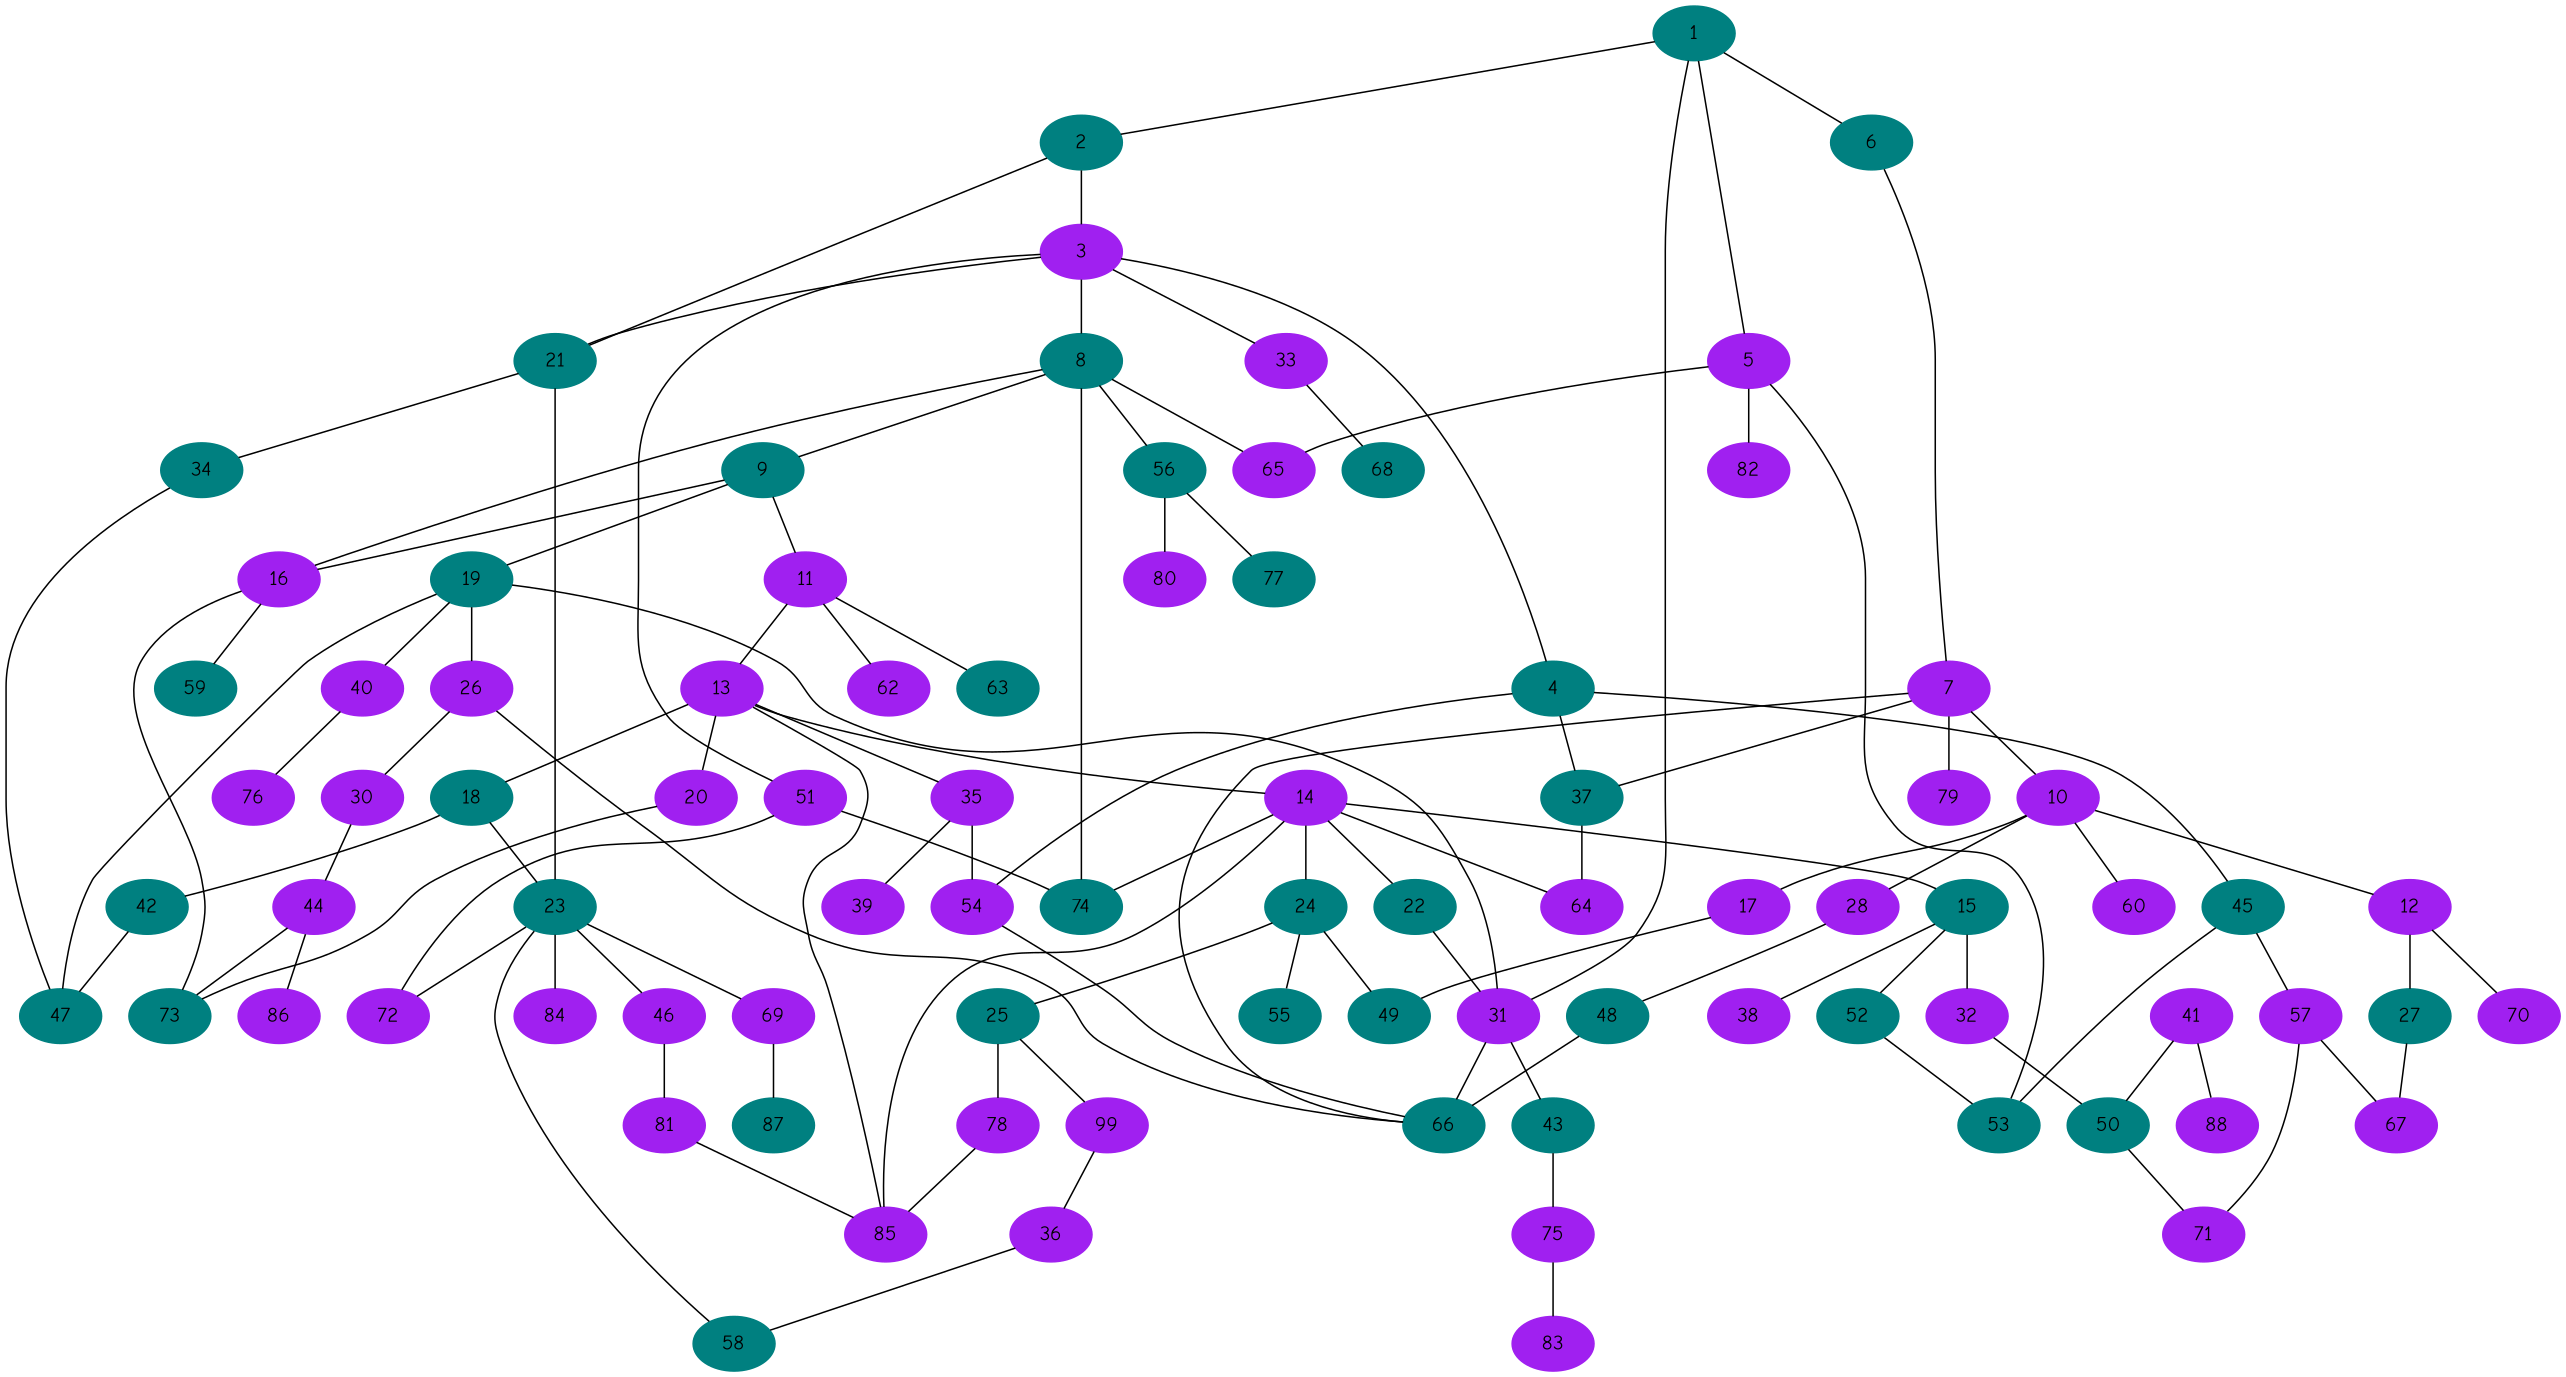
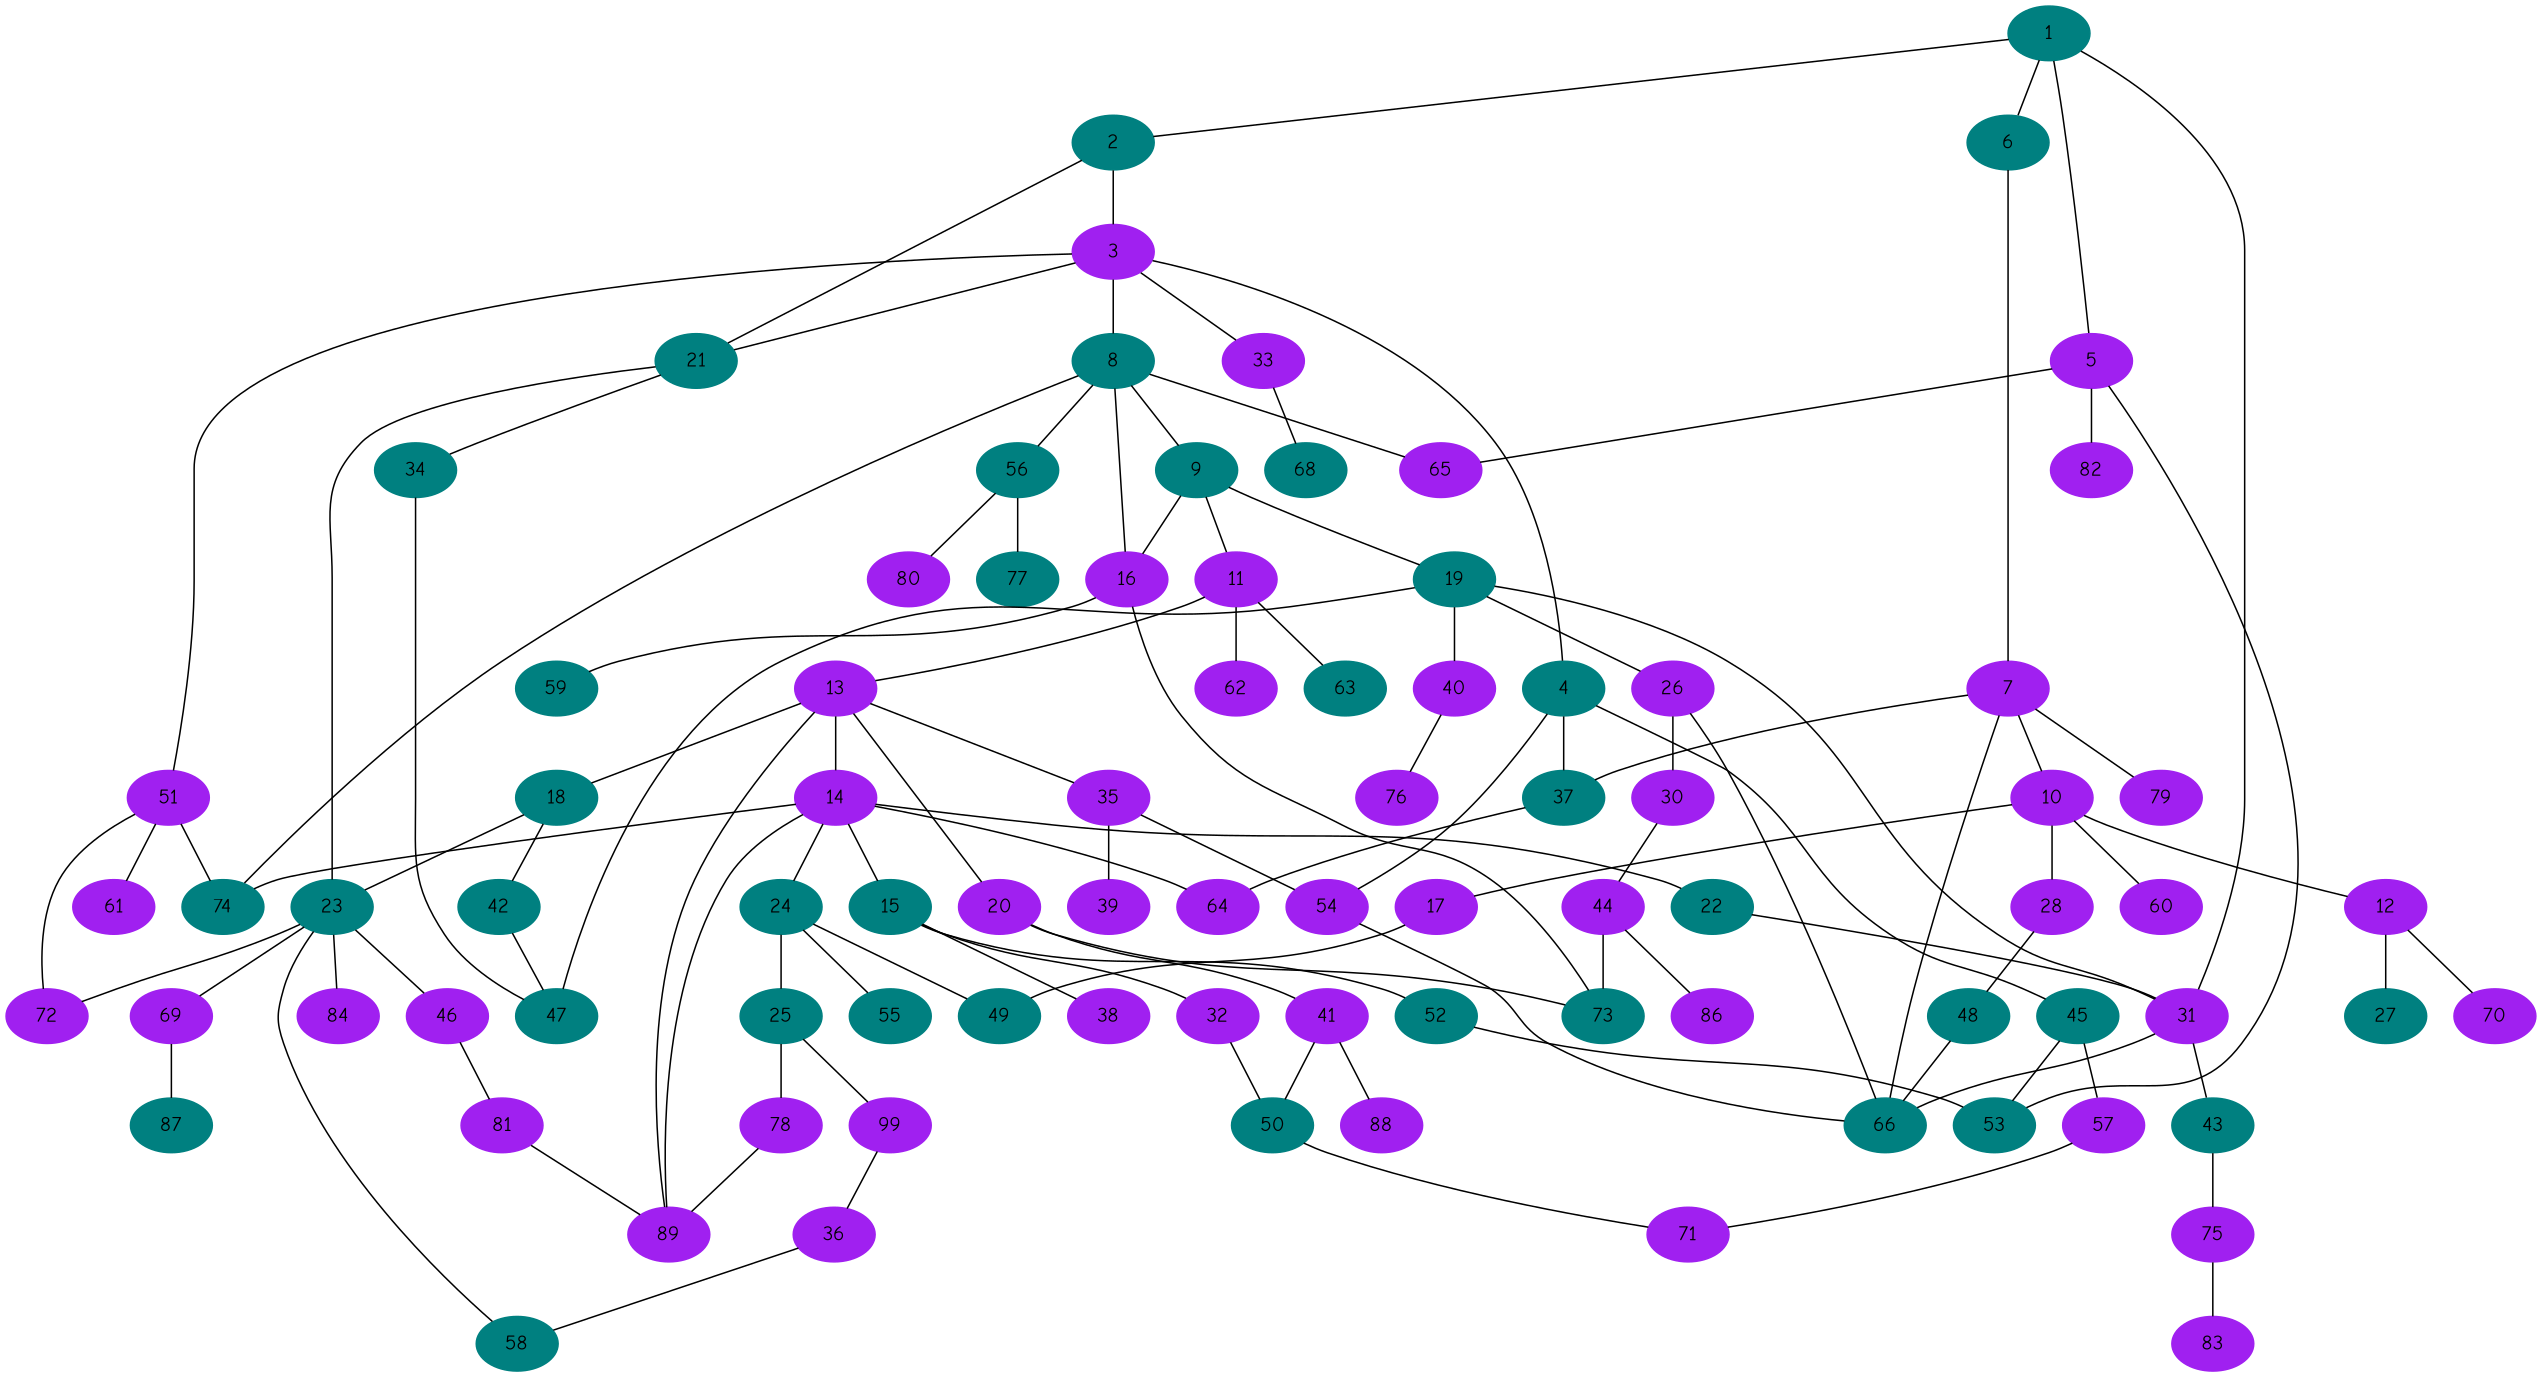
node "61": added
edge "20" -- "41": added
node "67": removed
node "85": label "85" -> "89"
